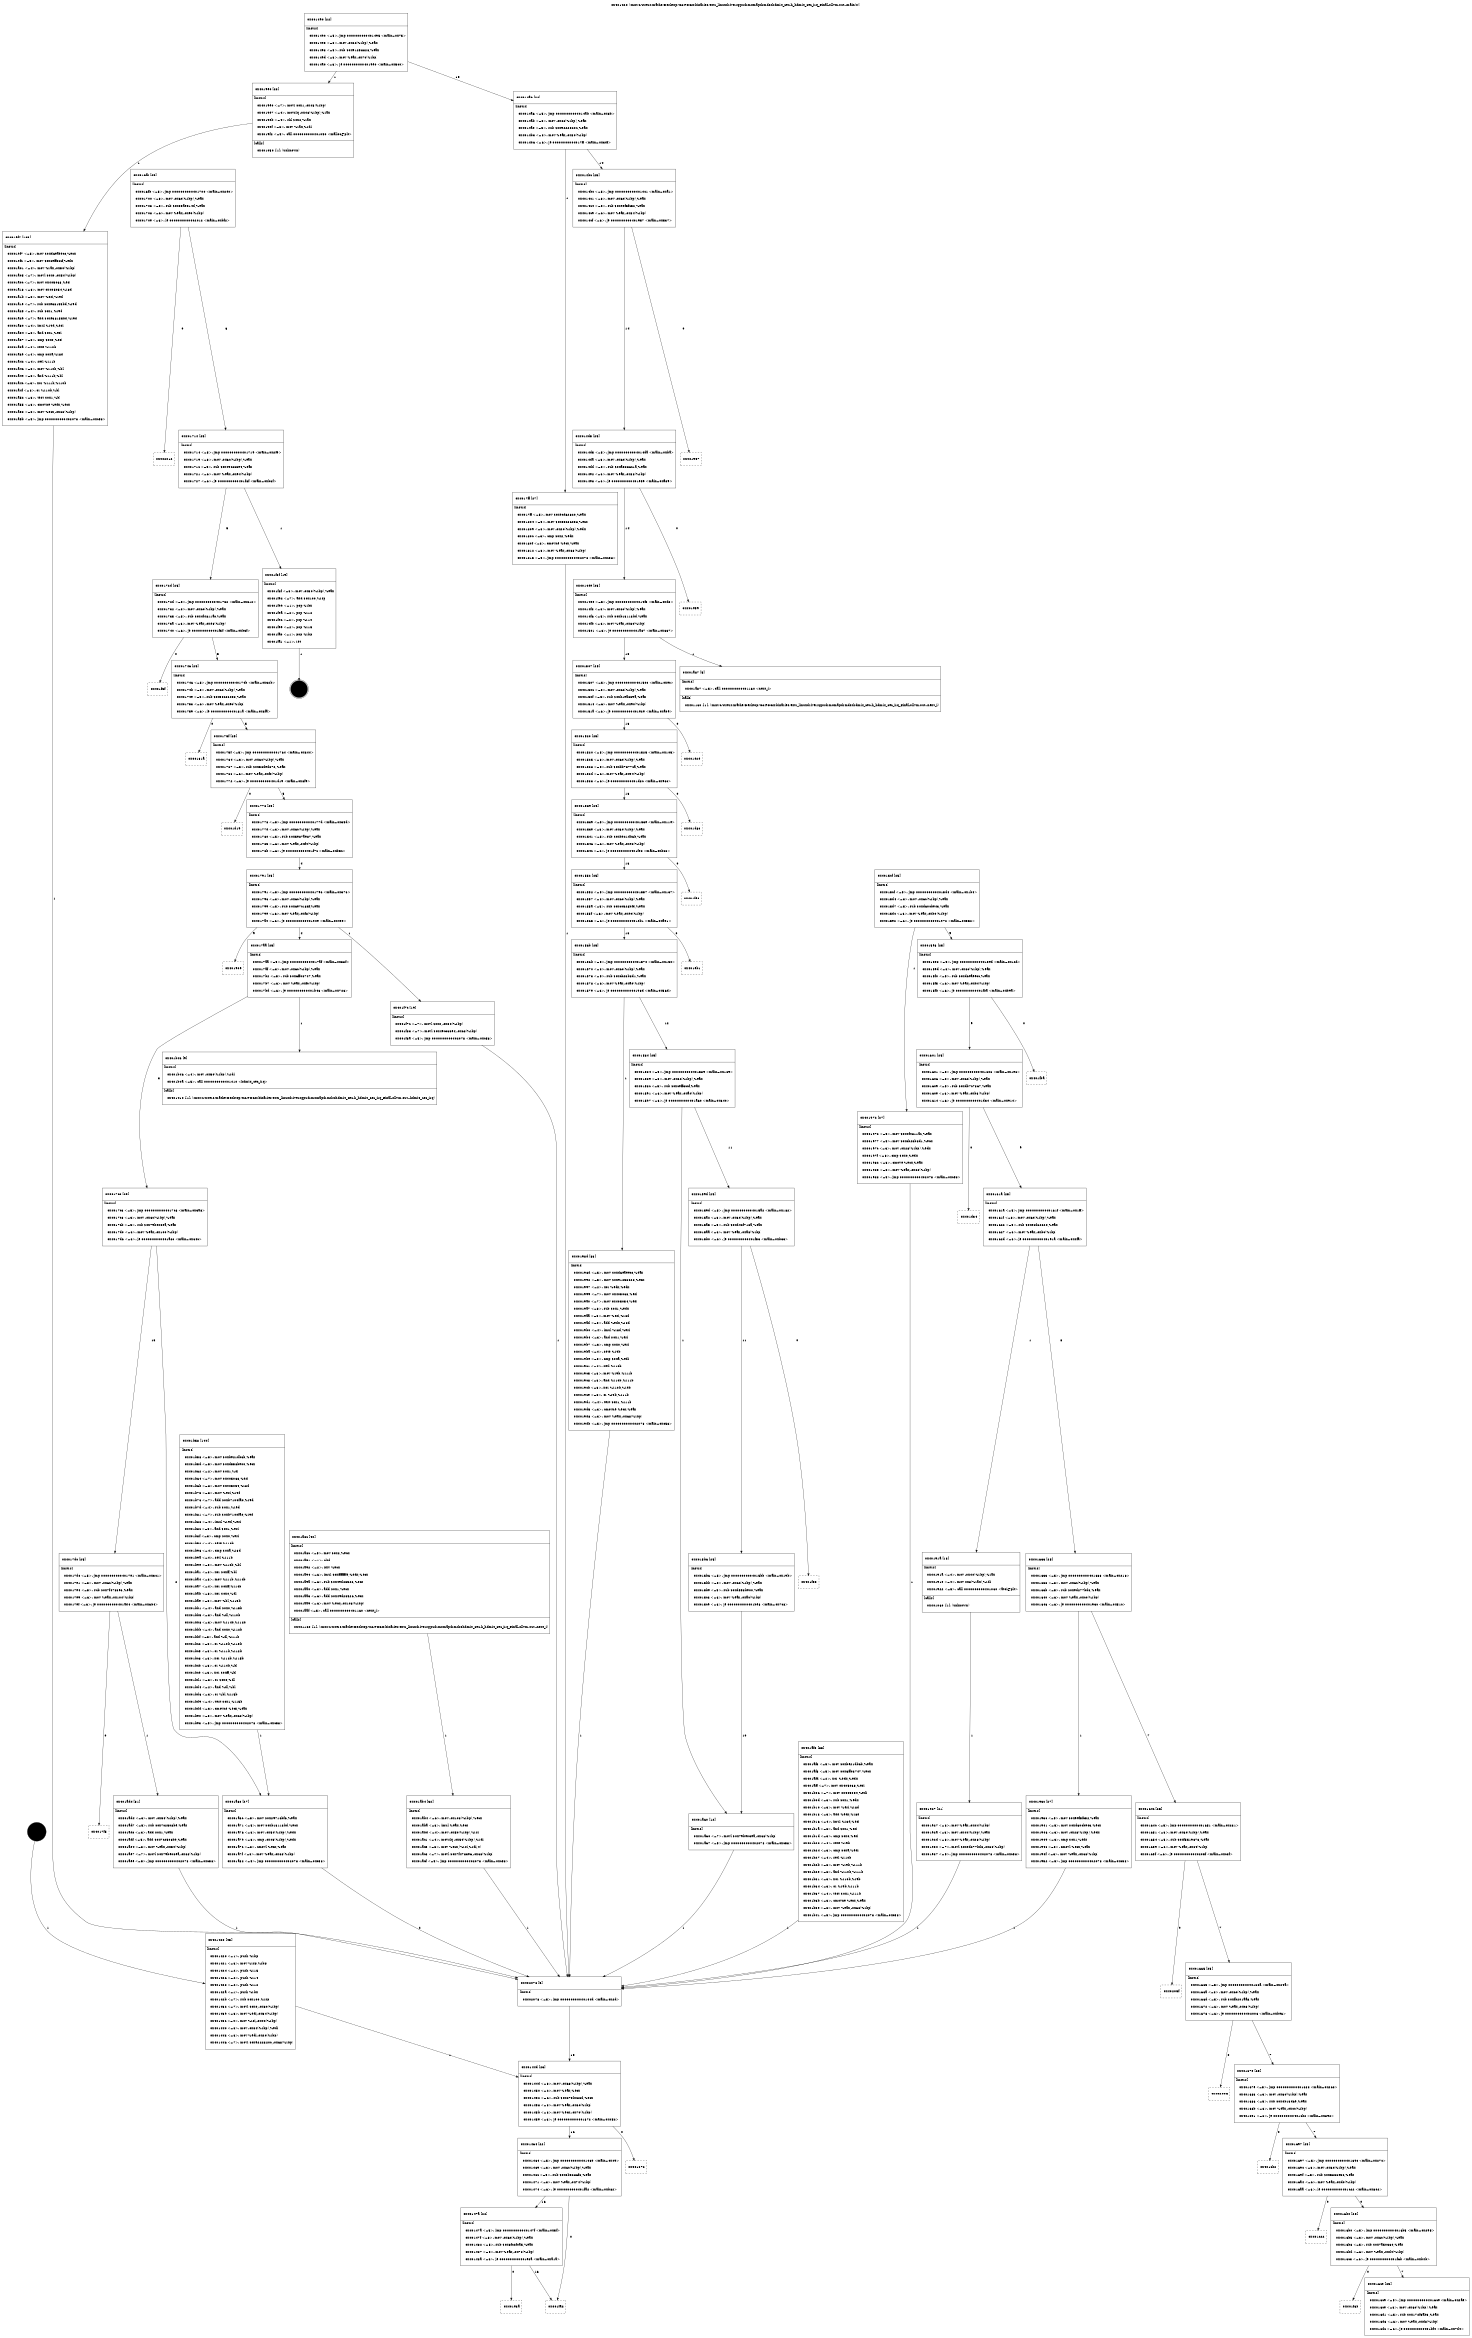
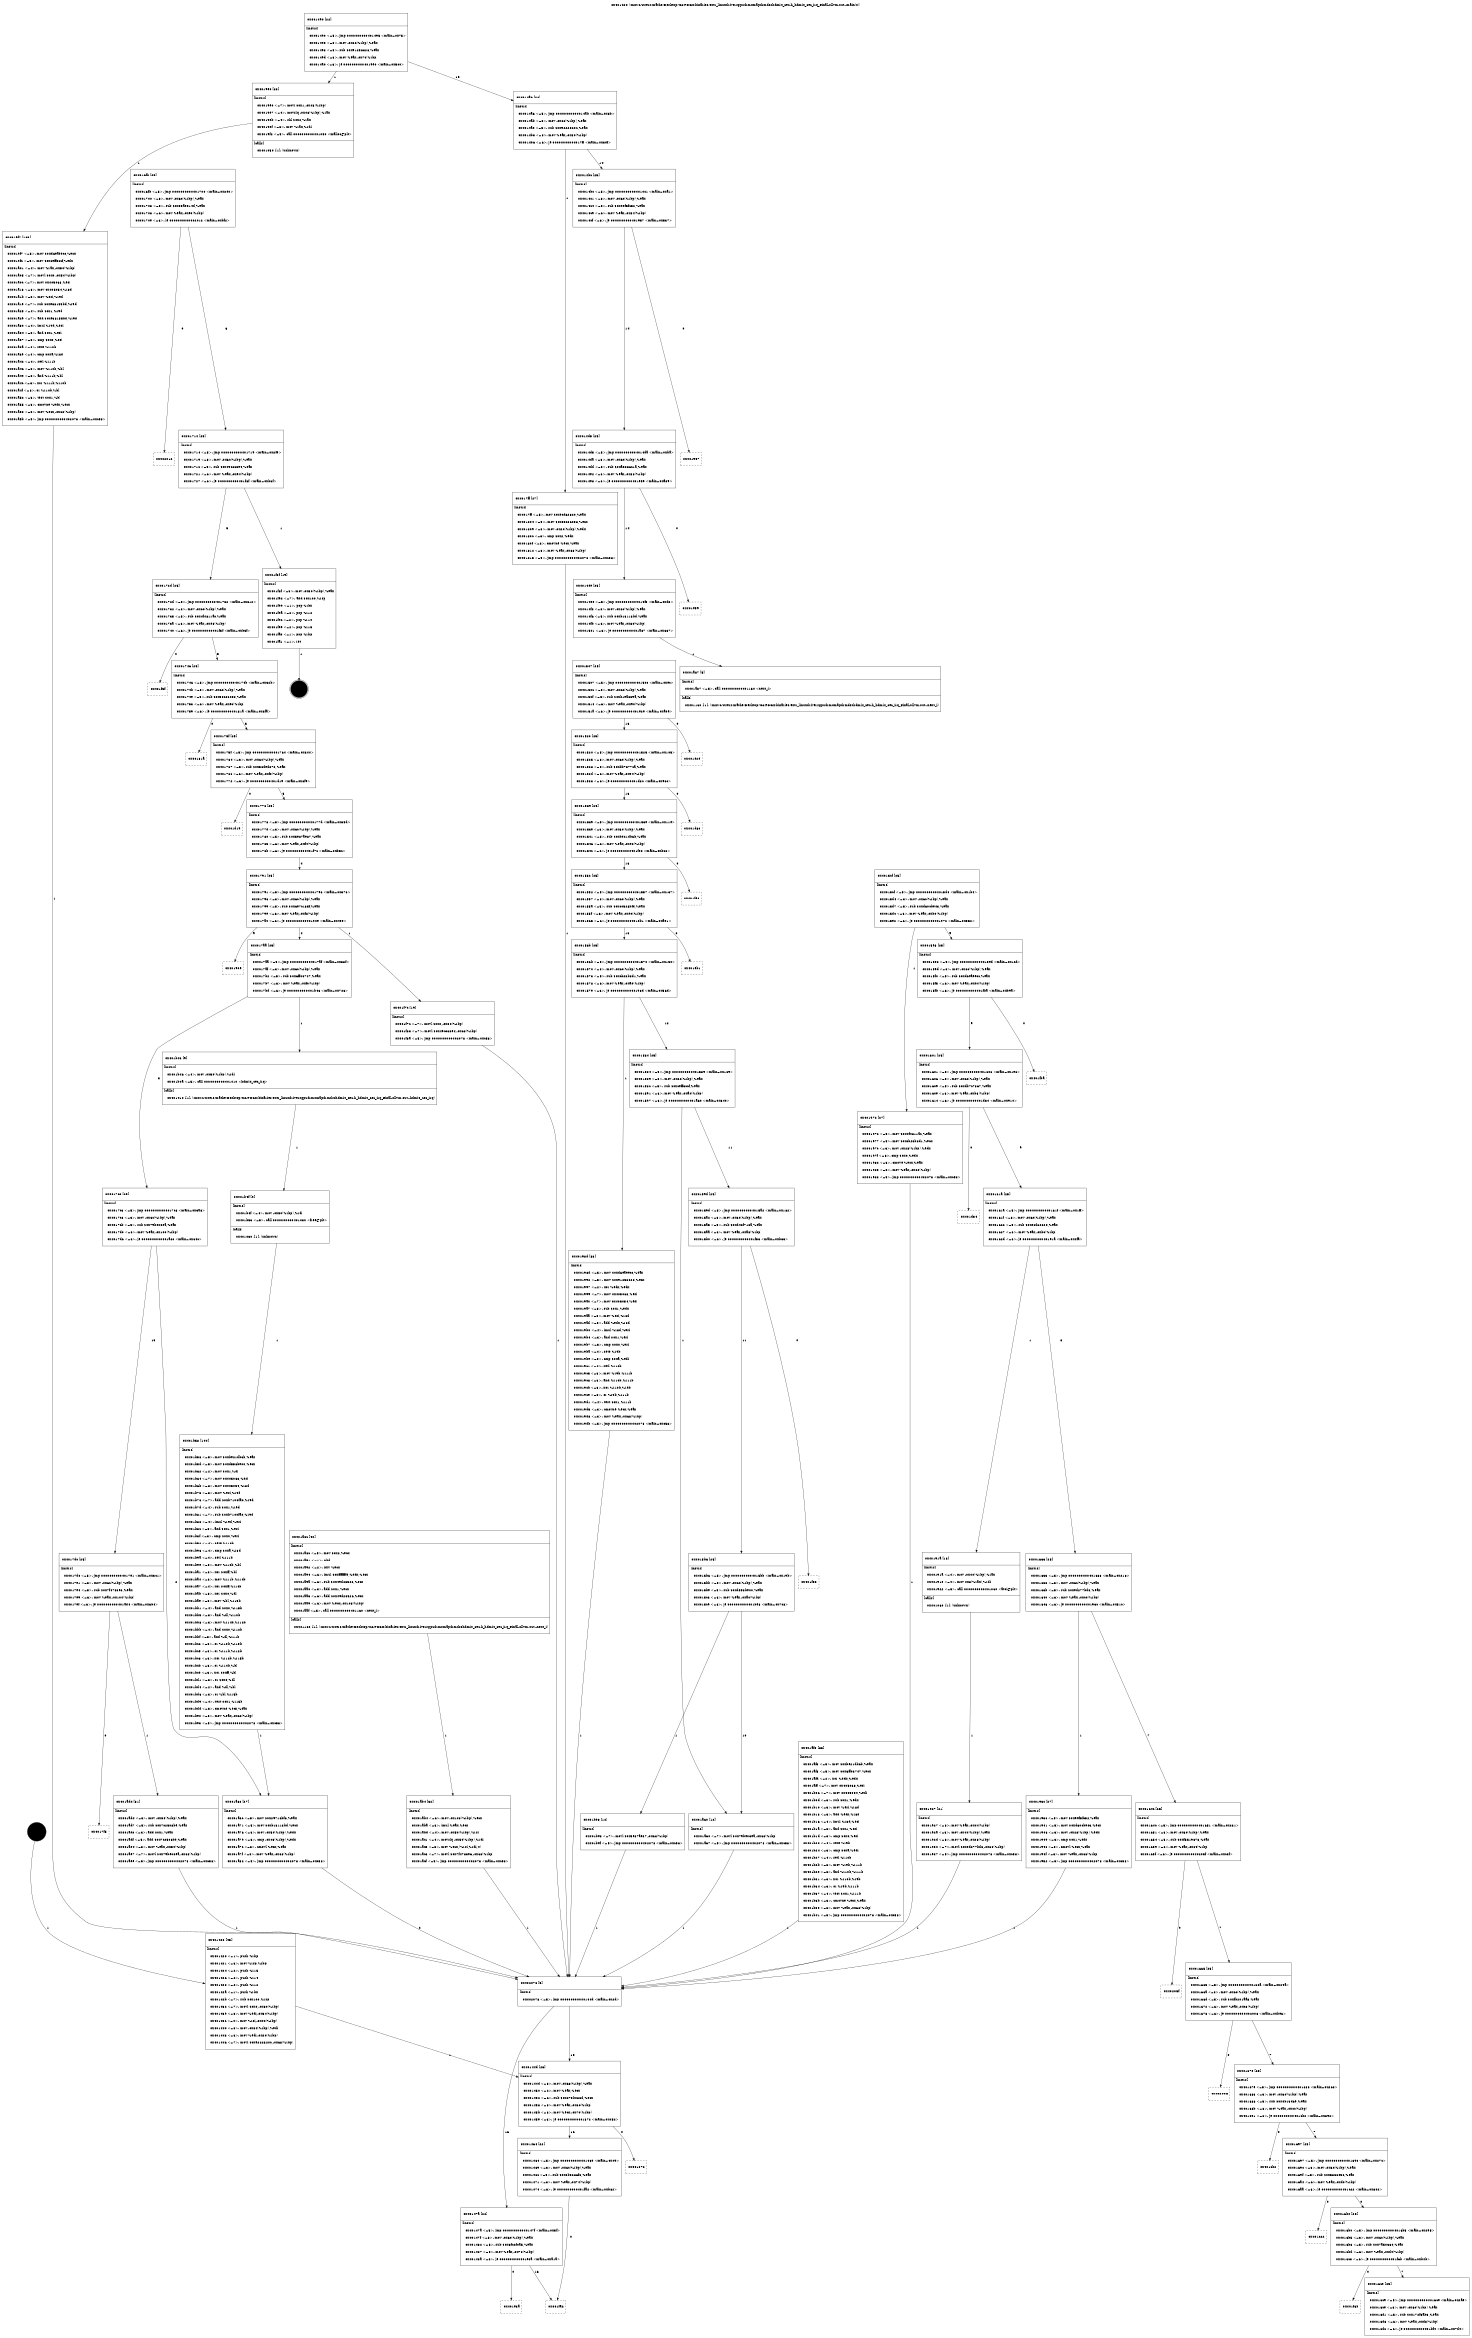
edge "0x4014ee [25]" -> "0x401507 [25]": removed, label "13"
node "0x401b4f [9]": added
node "0x401be8 [12]": added
edge "0x401464 [22]" -> "0x40147a [22]": now "0x402078 [5]" -> "0x40147a [22]"
